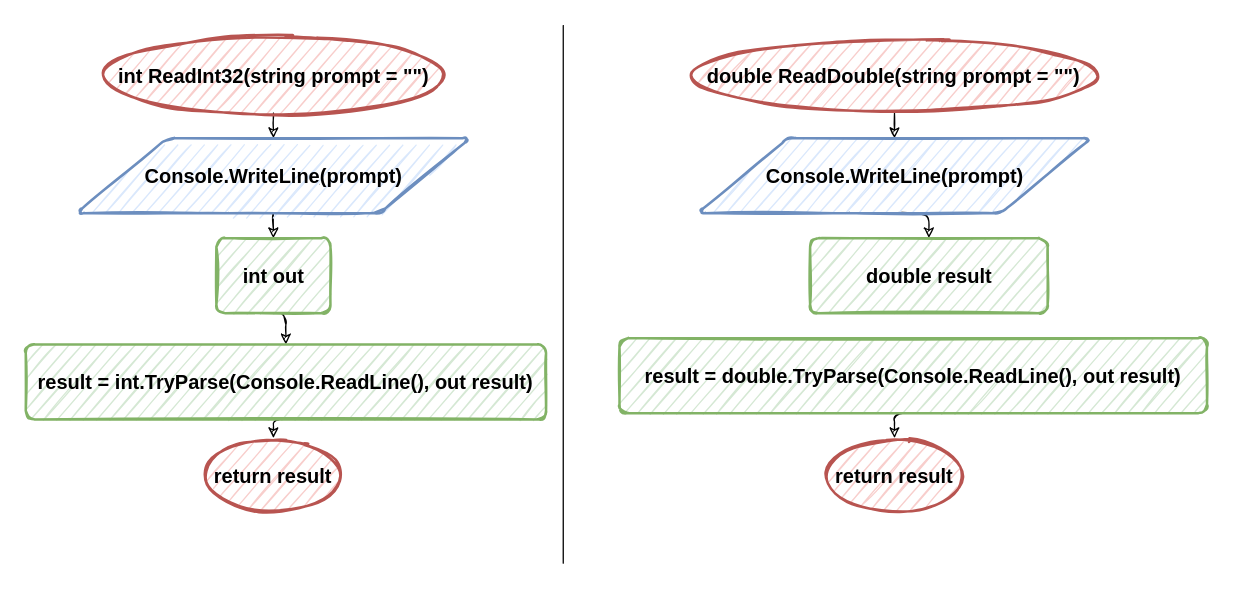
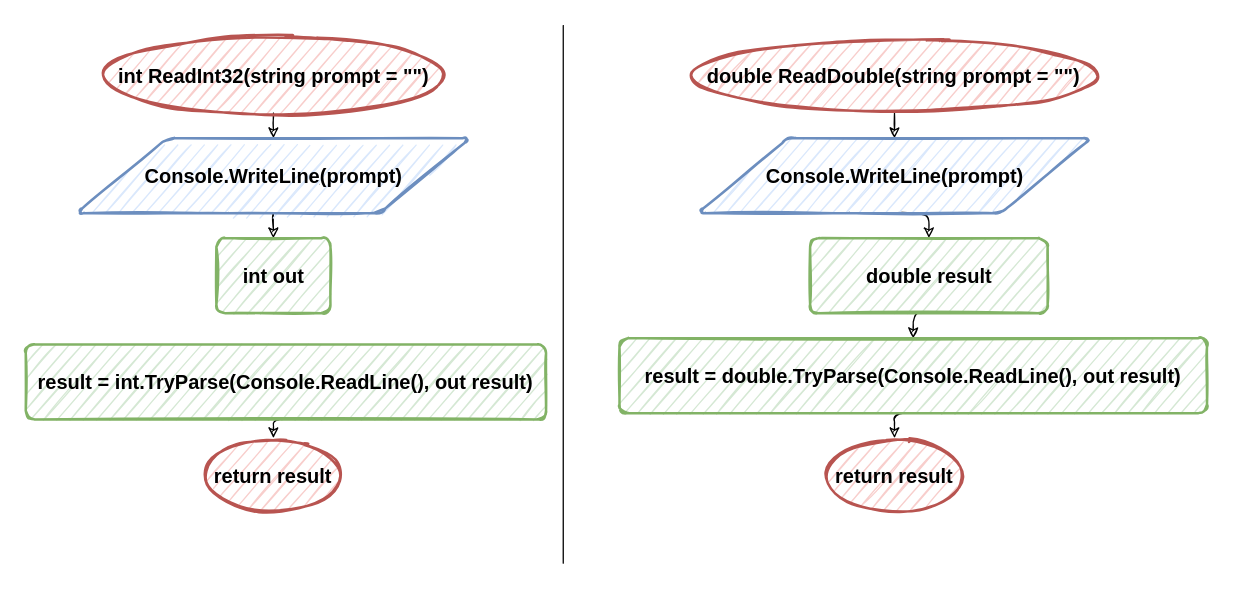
edge "double result" -> "result = double.TryParse(Console.ReadLine(), out result)": added
edge "int out" -> "result = int.TryParse(Console.ReadLine(), out result)": removed
